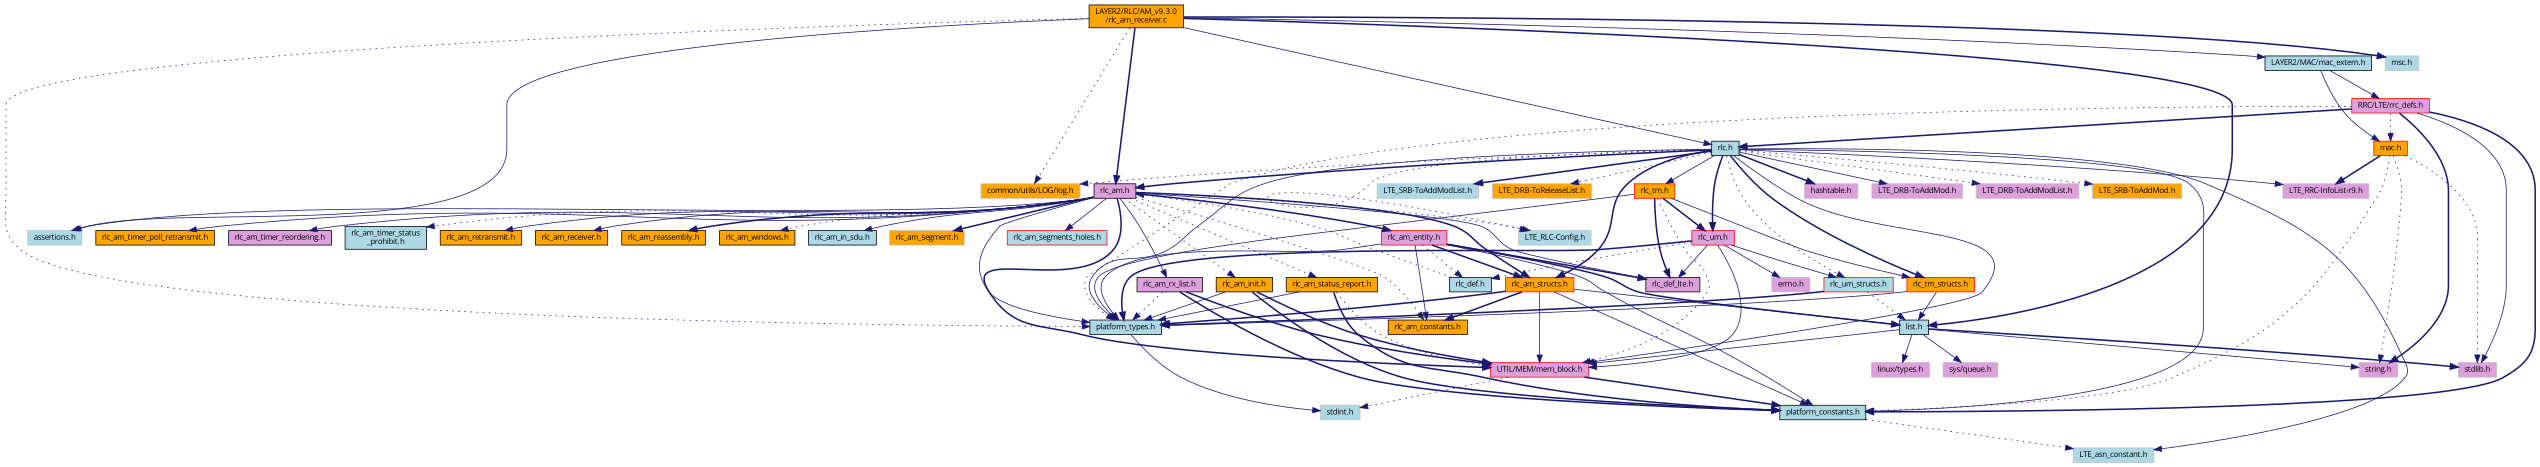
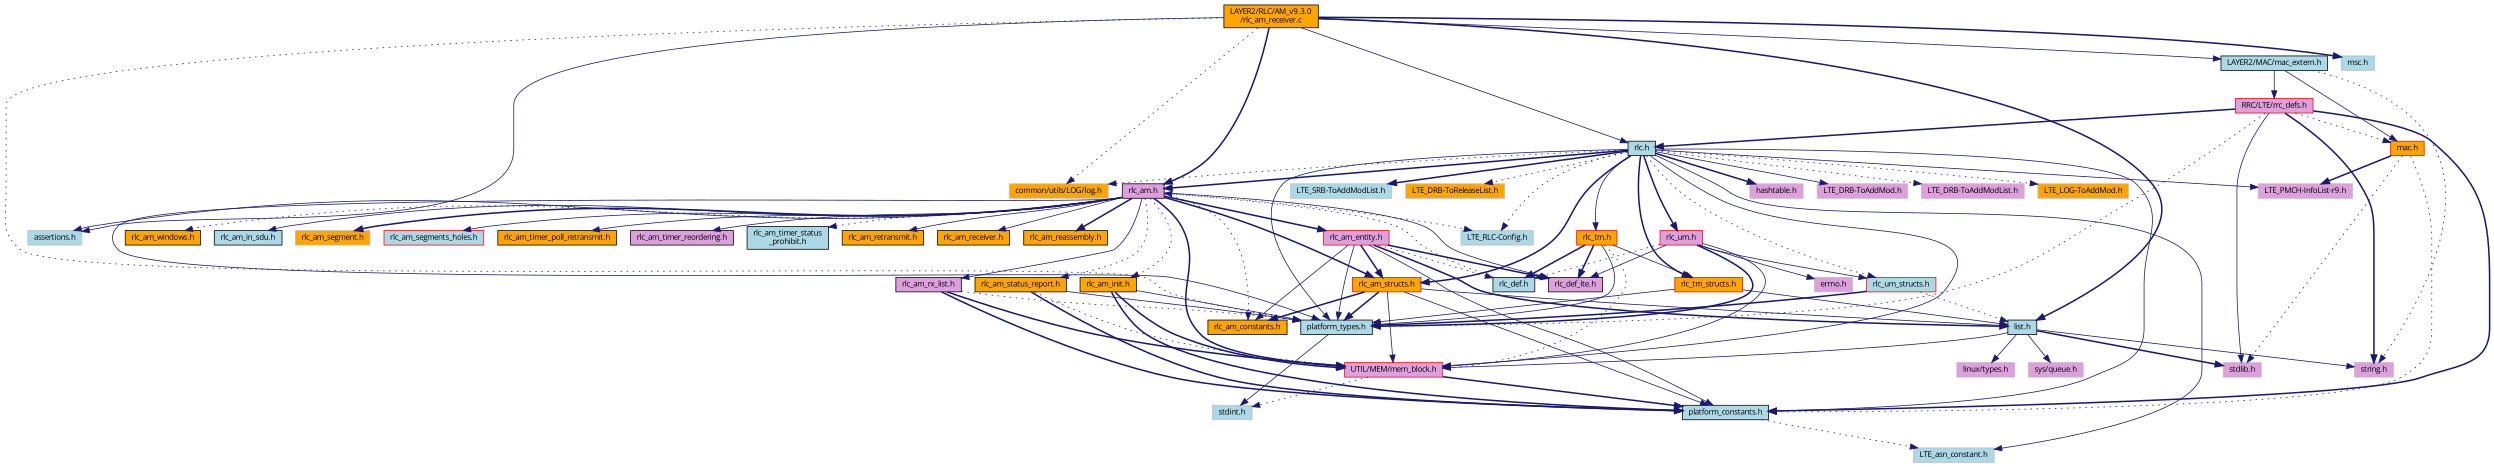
node "LTE_SRB-ToAddMod.h": label "LTE_SRB-ToAddMod.h" -> "LTE_LOG-ToAddMod.h"
node "LTE_RRC-InfoList-r9.h": label "LTE_RRC-InfoList-r9.h" -> "LTE_PMCH-InfoList-r9.h"
edge "rlc_tm.h" -> "rlc_um.h": now "rlc_tm.h" -> "rlc_def.h"
edge "mac.h" -> "string.h": now "LAYER2/MAC/mac_extern.h" -> "string.h"
